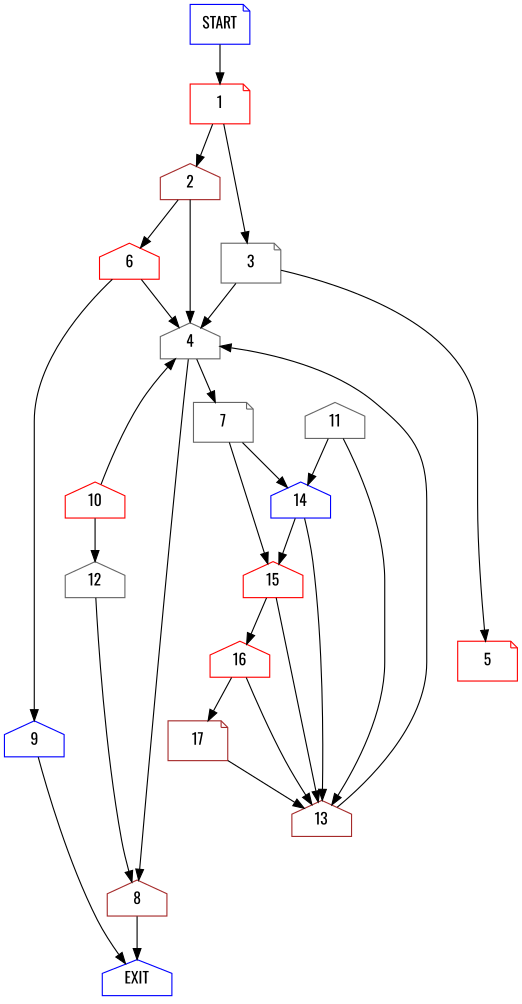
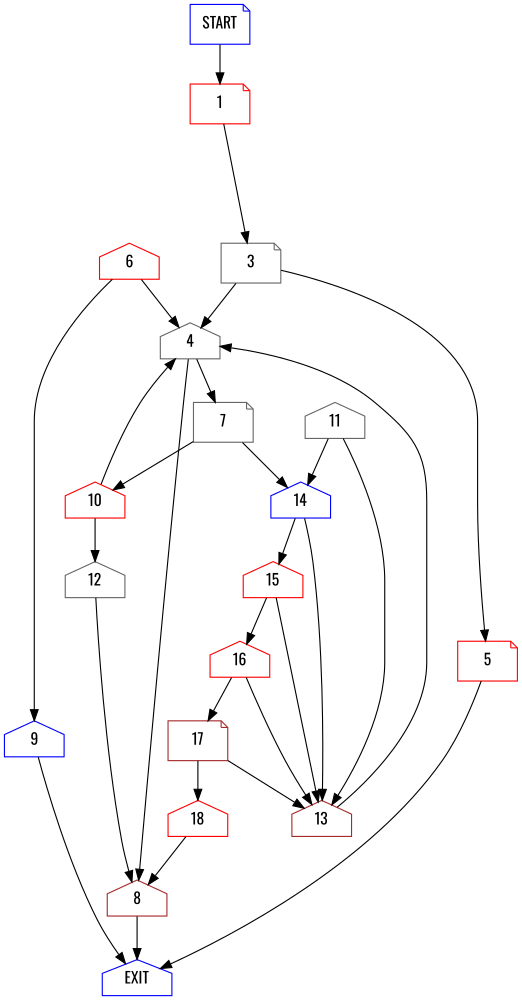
node "2": removed
edge "7" -> "15": now "7" -> "10"
node "18": added
edge "5" -> "EXIT": added
